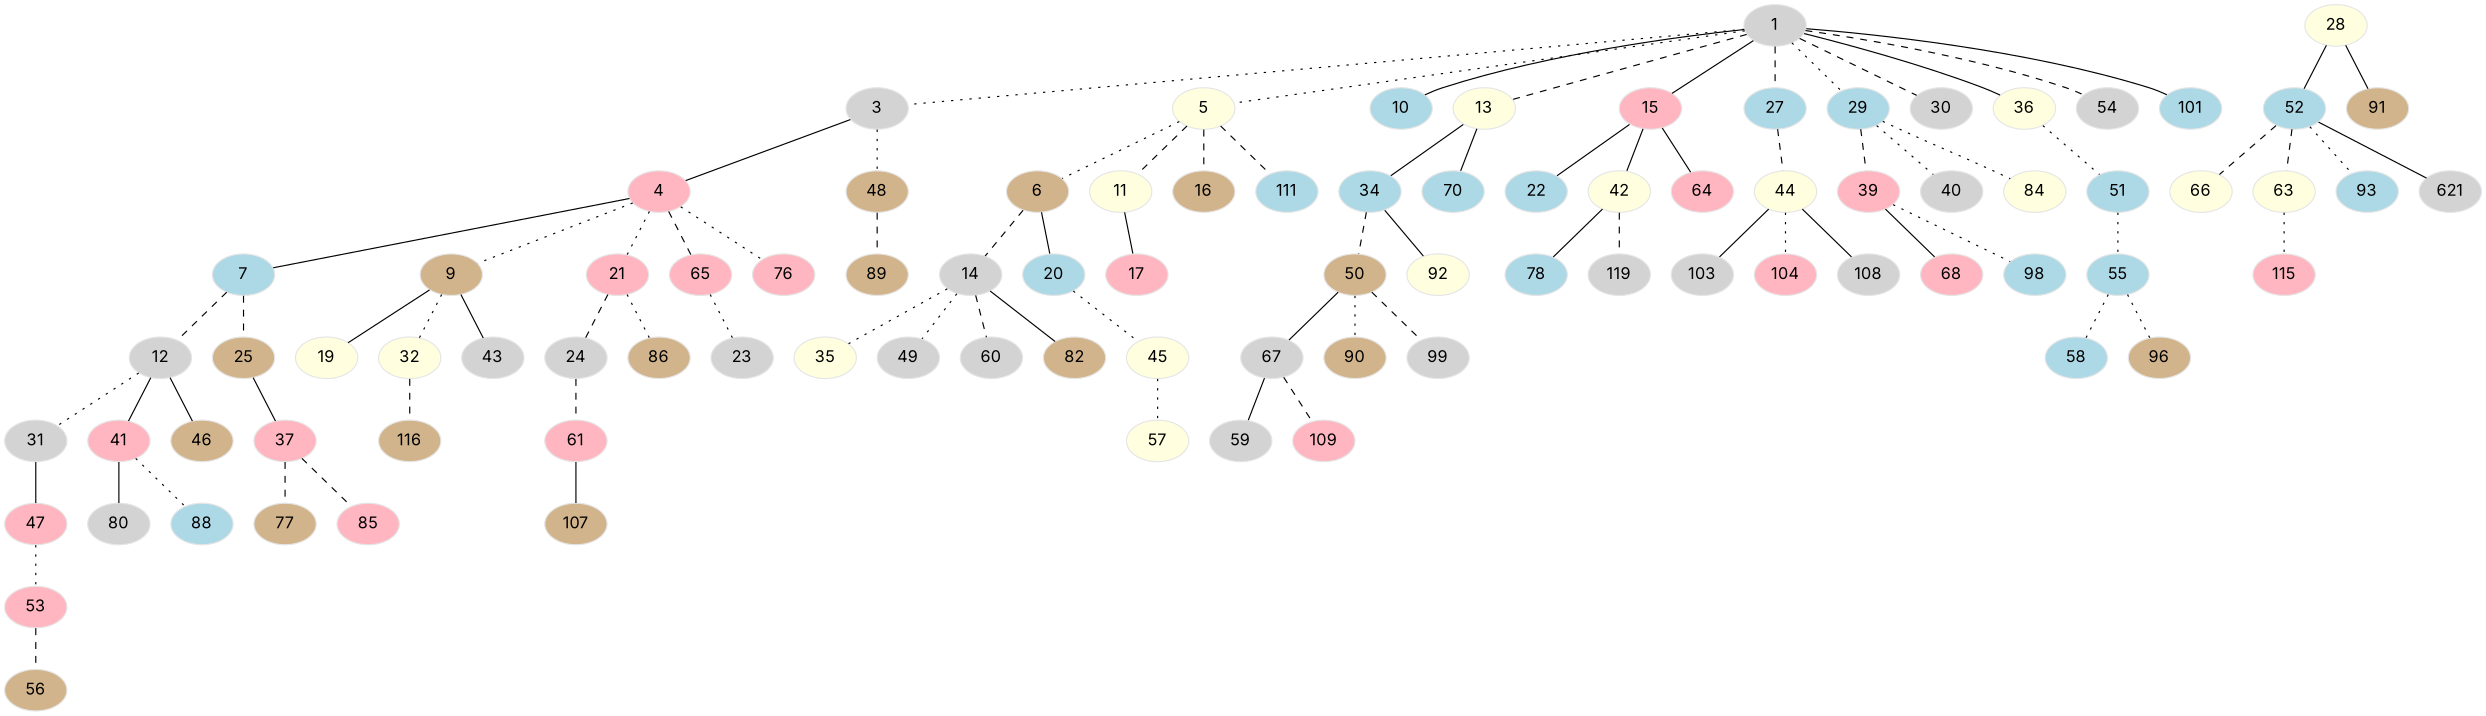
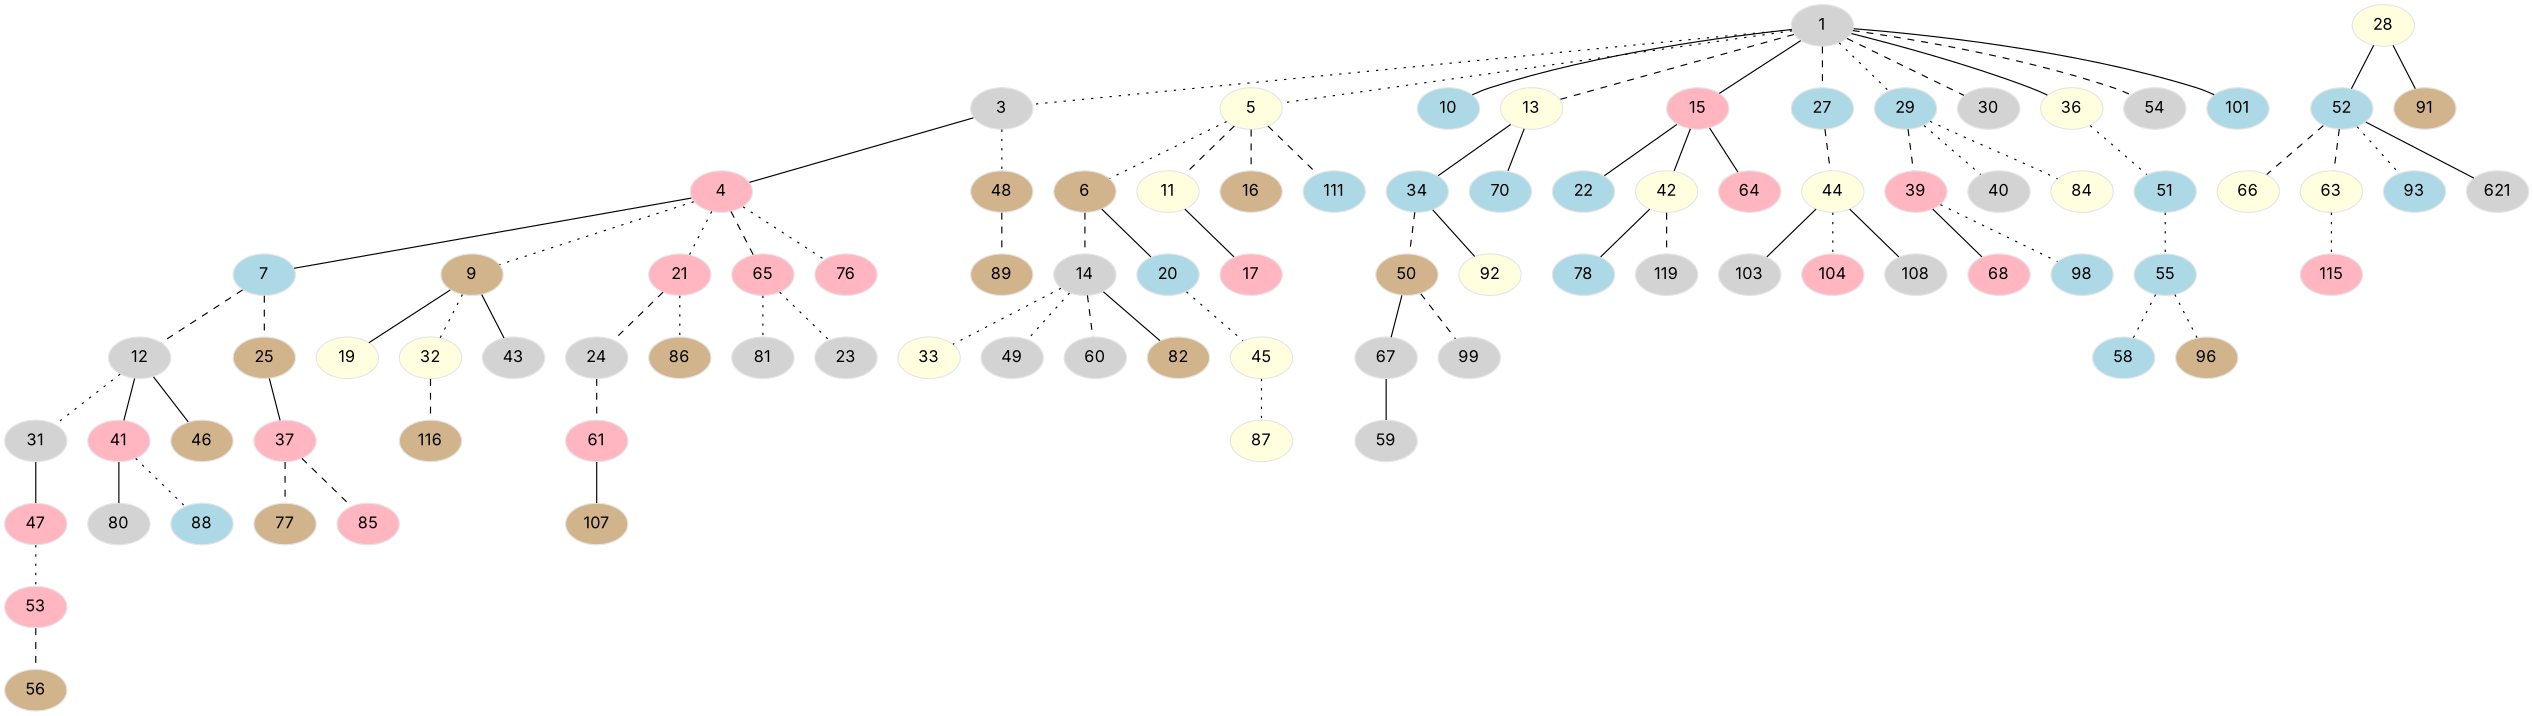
node "81": added
node "35": label "35" -> "33"
node "90": removed
node "57": label "57" -> "87"
node "109": removed
